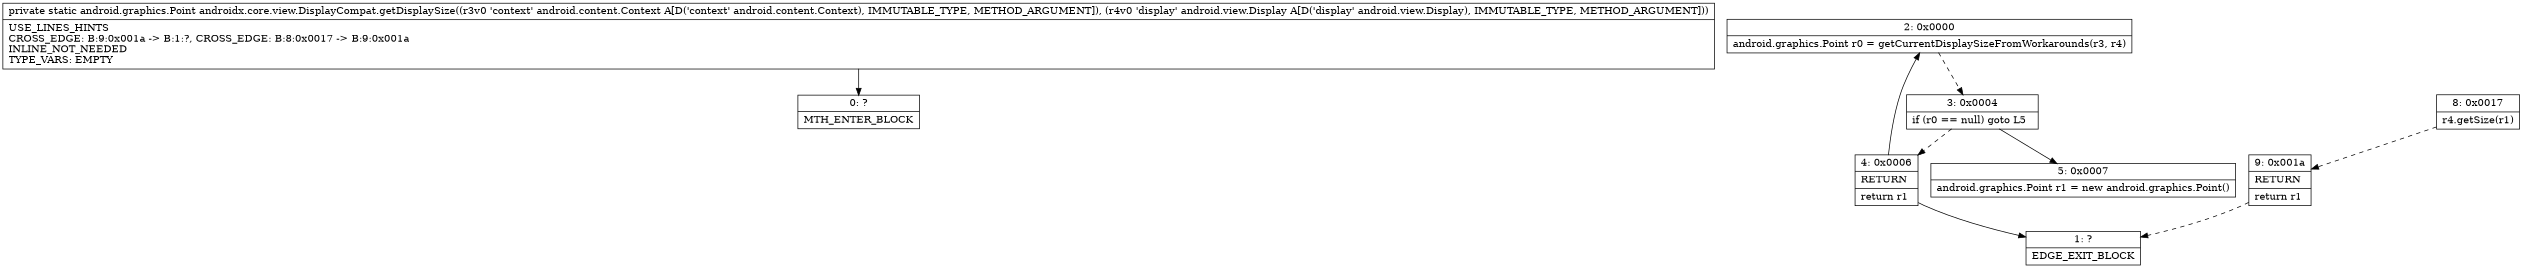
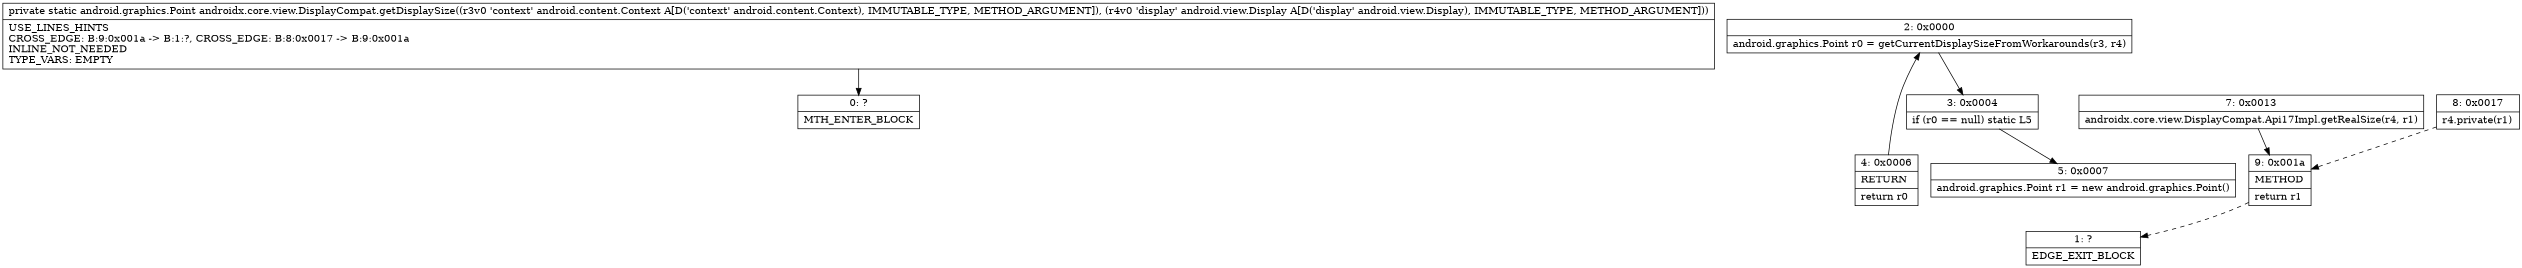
edge "2: 0x0000" -> "3: 0x0004": style dashed -> solid
node "7: 0x0013": added
node "3: 0x0004": text "if (r0 == null) goto L5" -> "if (r0 == null) static L5"
node "8: 0x0017": text "r4.getSize(r1)" -> "r4.private(r1)"
edge "3: 0x0004" -> "4: 0x0006": removed
node "9: 0x001a": text "RETURN" -> "METHOD"
node "4: 0x0006": text "return r1" -> "return r0"
edge "4: 0x0006" -> "1: ?": removed
